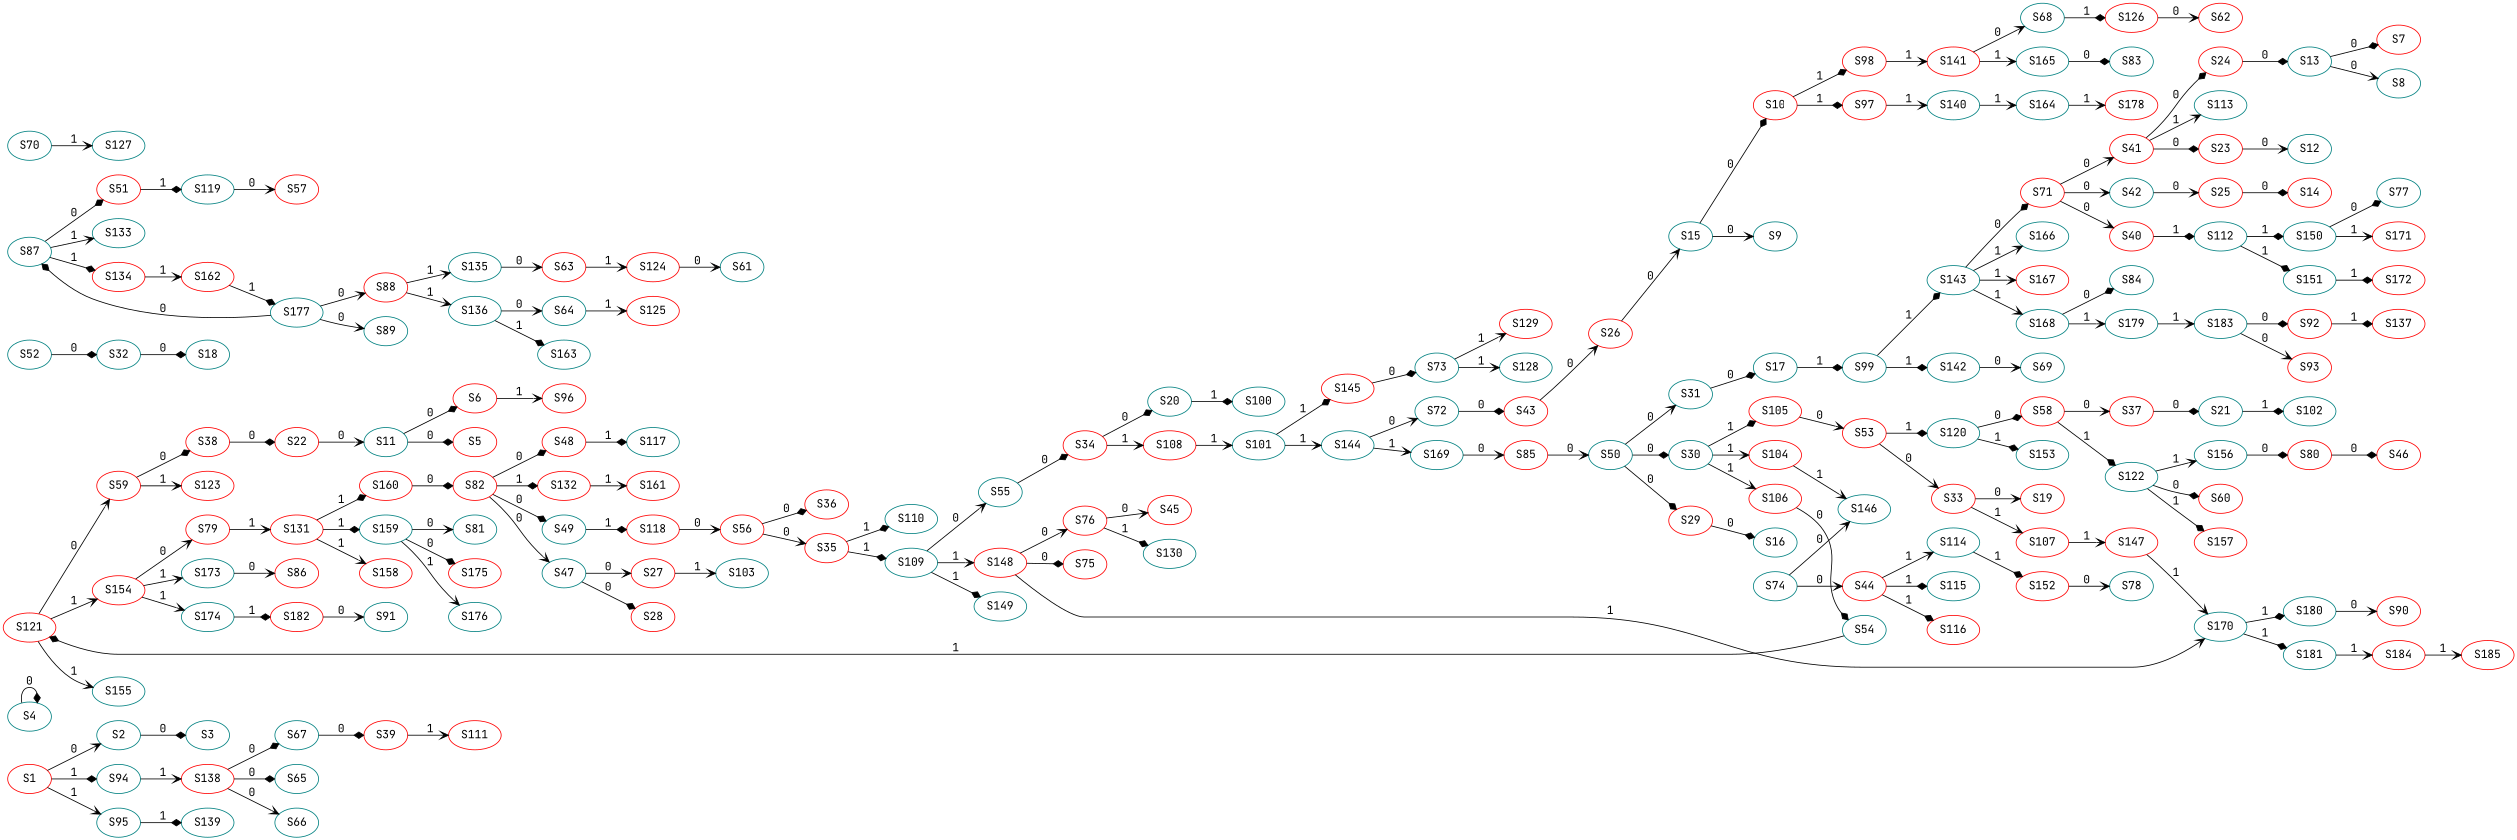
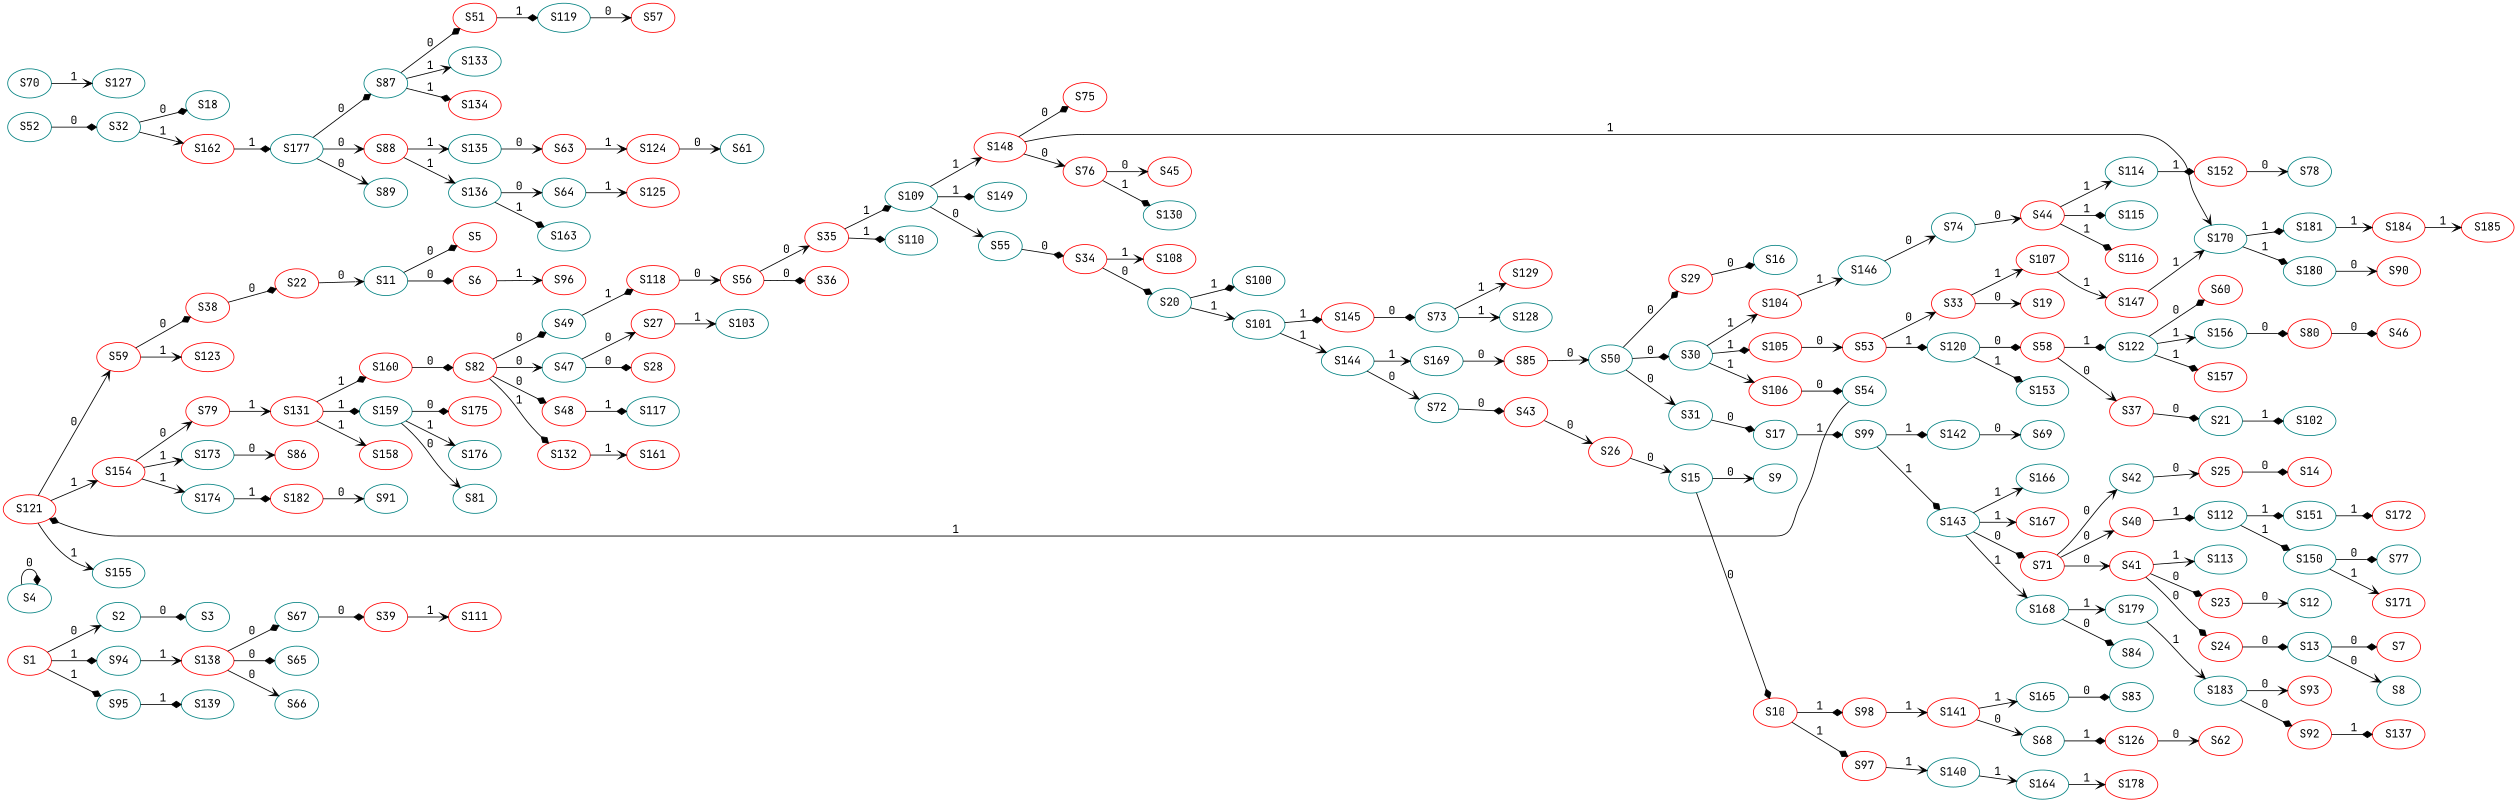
edge "S134" -> "S162": now "S32" -> "S162"
edge "S108" -> "S101": now "S20" -> "S101"
edge "S74" -> "S146": reversed
edge "S1" -> "S95": arrowhead vee -> diamond
